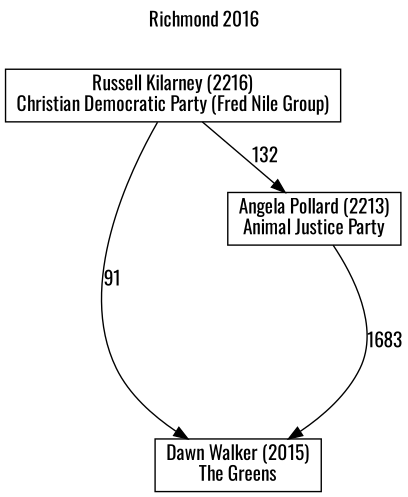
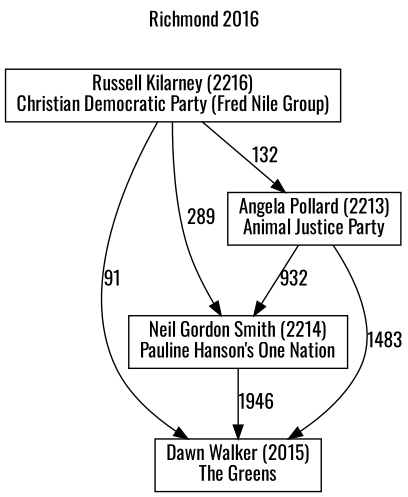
node "Neil Gordon Smith (2214) Pauline Hanson's One Nation": added
edge "Angela Pollard (2213) Animal Justice Party" -> "Dawn Walker (2015) The Greens": label "1683" -> "1483"
